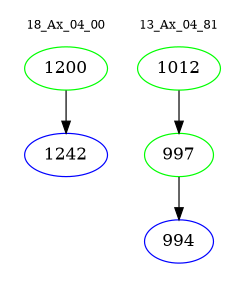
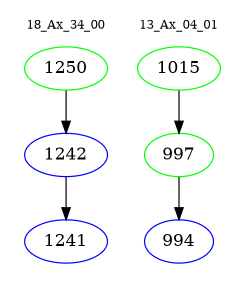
cluster "18_Ax_04_00": label "18_Ax_04_00" -> "18_Ax_34_00"
cluster "13_Ax_04_81": label "13_Ax_04_81" -> "13_Ax_04_01"
node "1200": label "1200" -> "1250"
node "1012": label "1012" -> "1015"
node "1241": added
